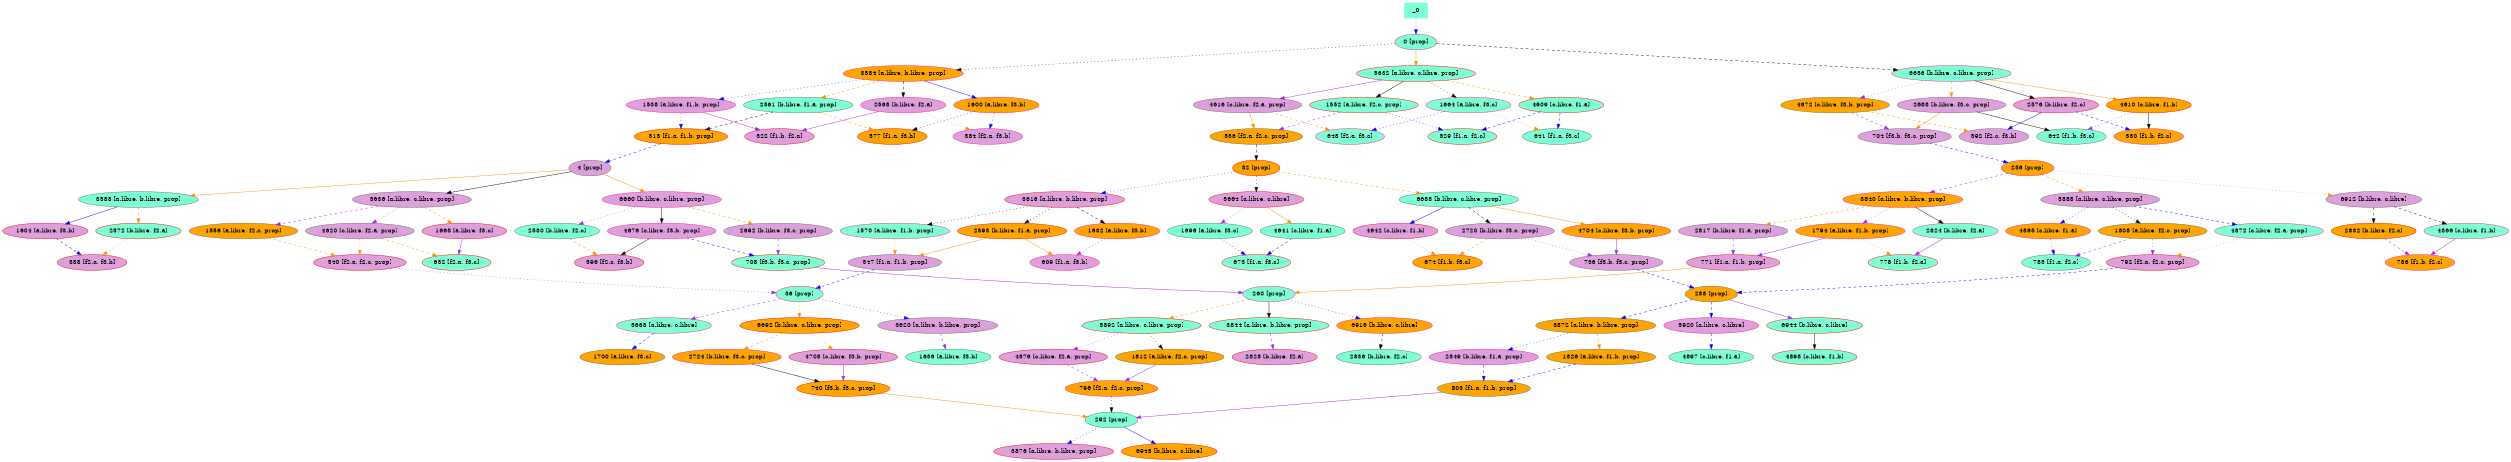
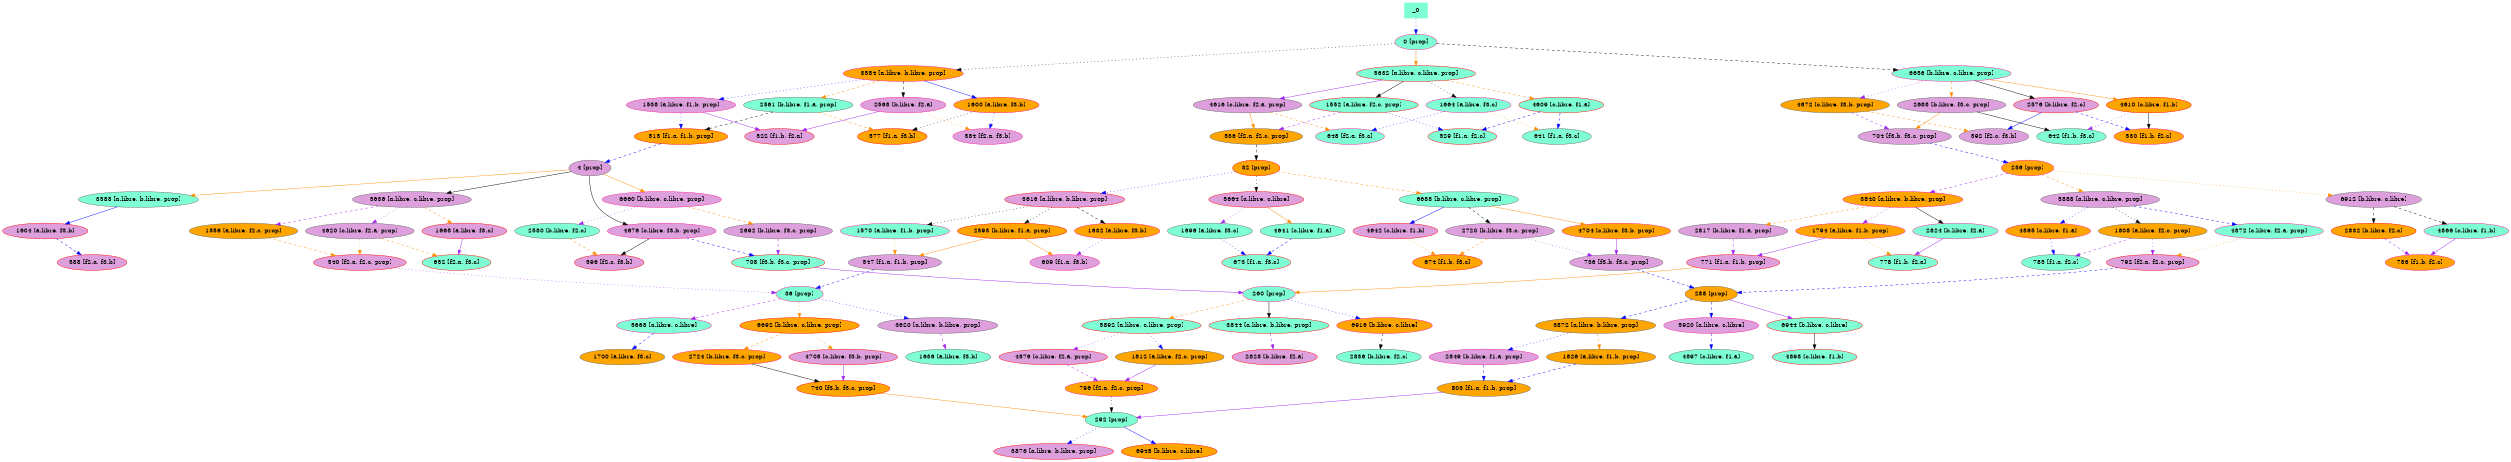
edge "6660 [b.libre, c.libre, prop]" -> "4676 [c.libre, f3.b, prop]": now "4 [prop]" -> "4676 [c.libre, f3.b, prop]"
node "2572 [b.libre, f2.a]": removed
edge "5892 [a.libre, c.libre, prop]" -> "1812 [a.libre, f2.c, prop]": color black -> blue
